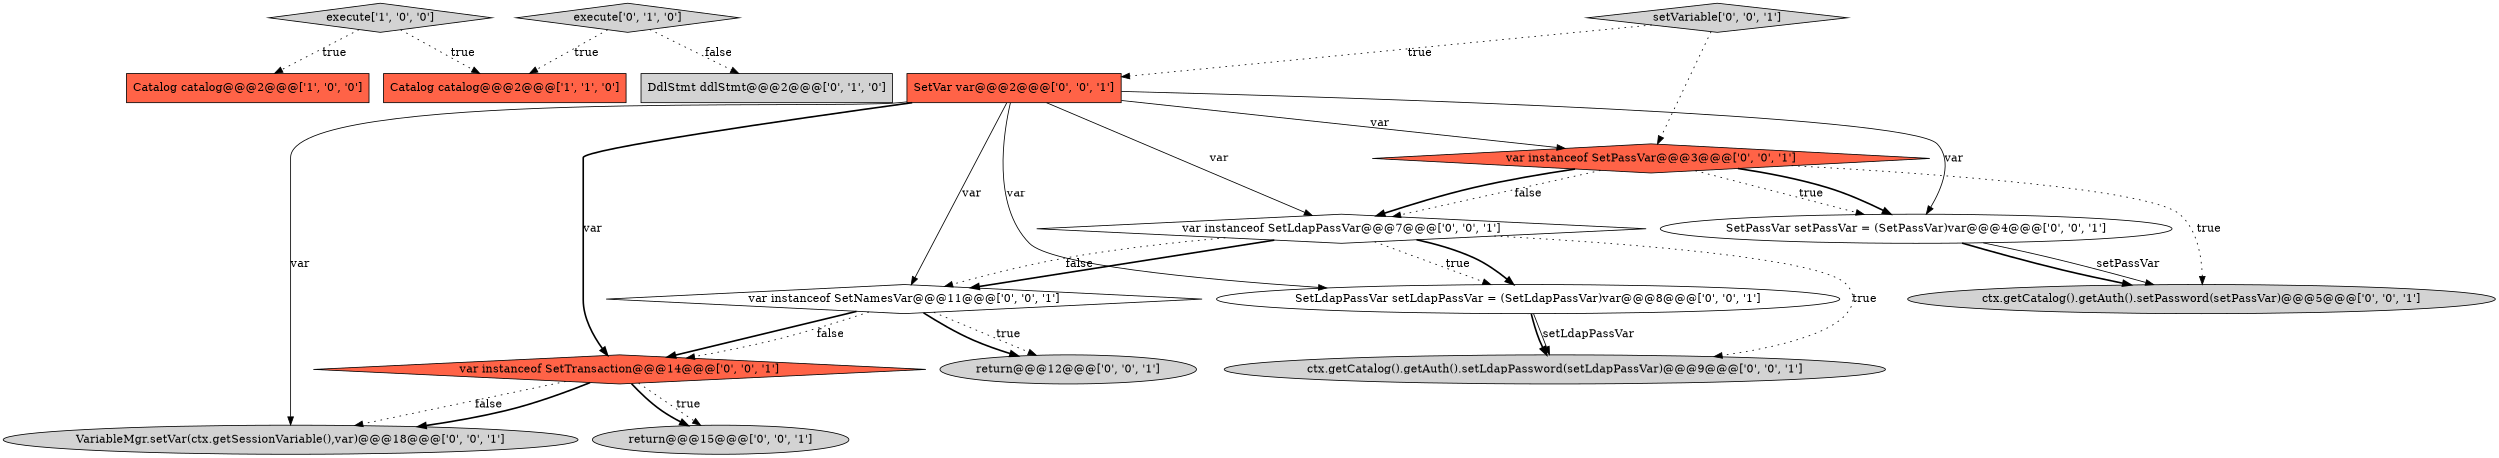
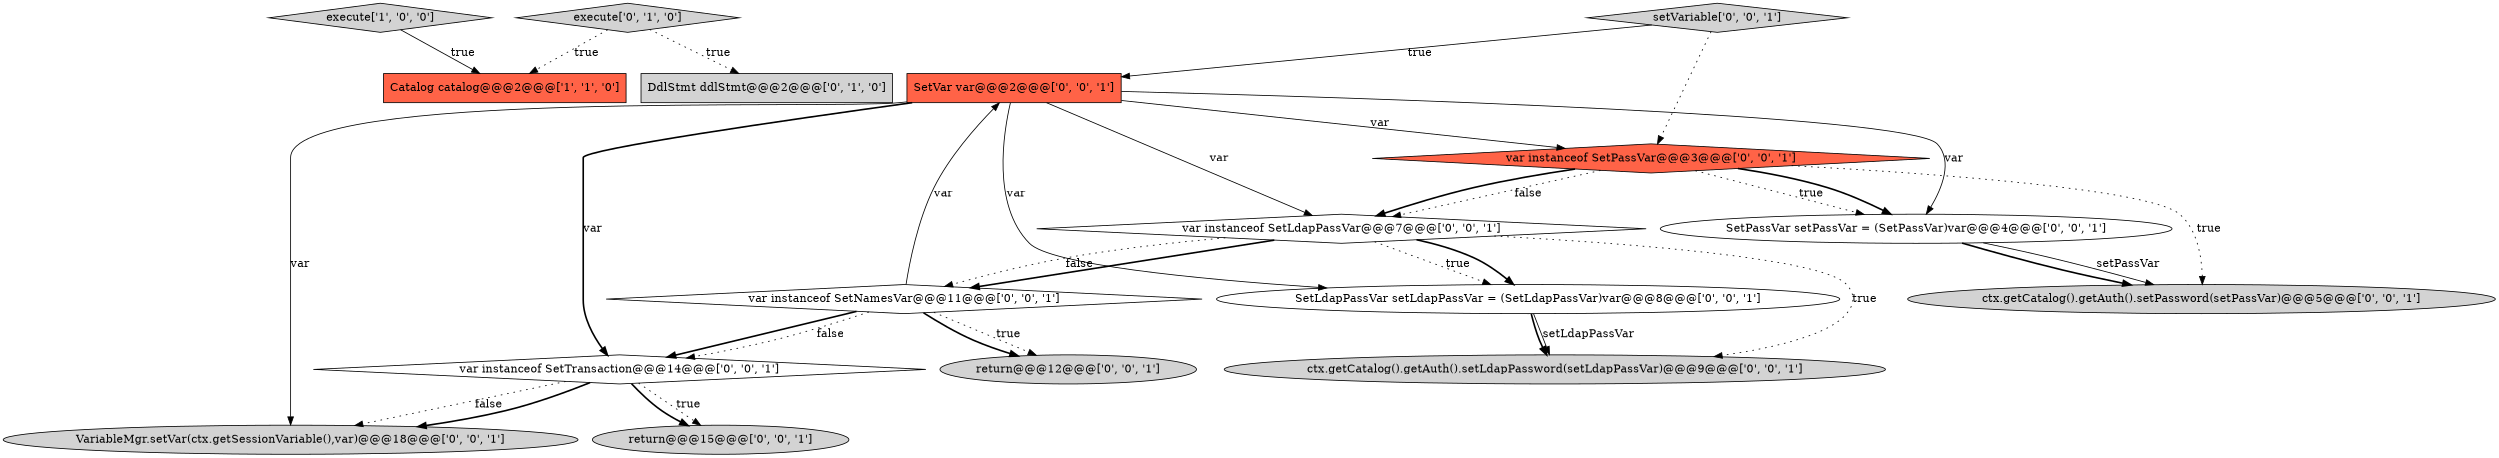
edge "execute['1', '0', '0']" -> "Catalog catalog@@@2@@@['1', '1', '0']": style dotted -> solid
edge "setVariable['0', '0', '1']" -> "SetVar var@@@2@@@['0', '0', '1']": style dotted -> solid
edge "execute['0', '1', '0']" -> "DdlStmt ddlStmt@@@2@@@['0', '1', '0']": label "false" -> "true"
node "Catalog catalog@@@2@@@['1', '0', '0']": removed
edge "SetVar var@@@2@@@['0', '0', '1']" -> "var instanceof SetNamesVar@@@11@@@['0', '0', '1']": reversed
node "var instanceof SetTransaction@@@14@@@['0', '0', '1']": fillcolor tomato -> white
